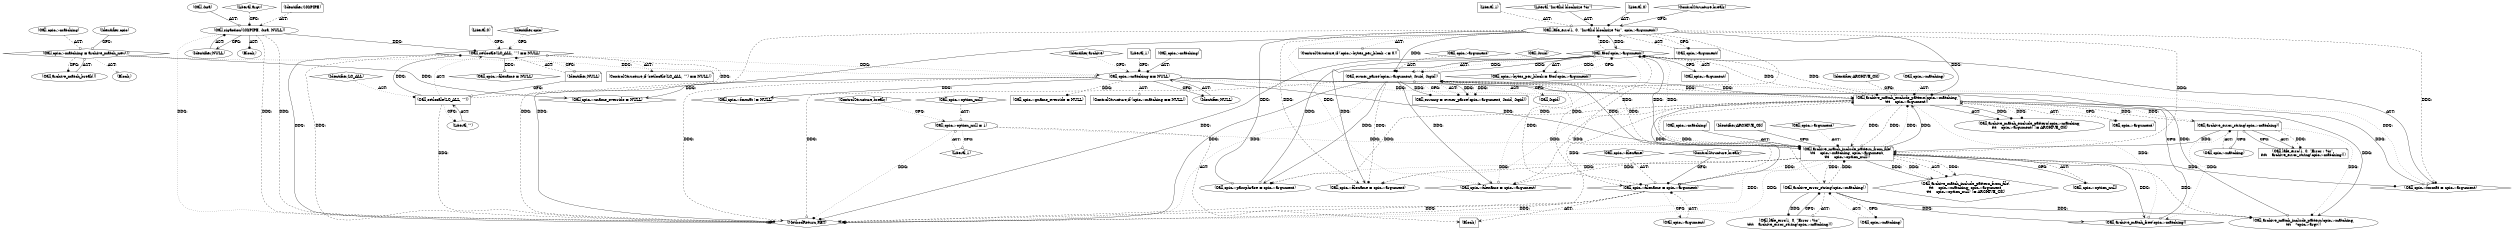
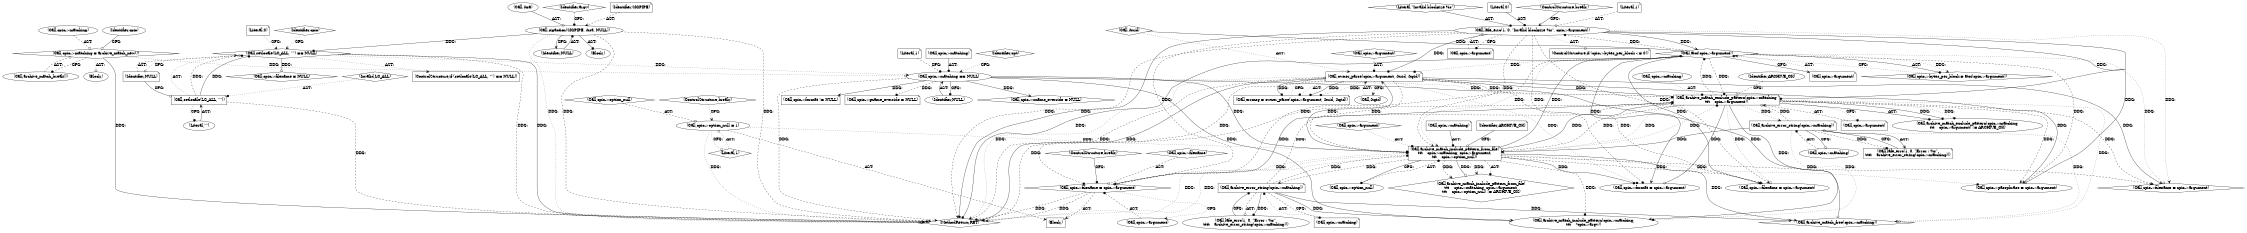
node "(Literal,argv)": label "(Literal,argv)" -> "(Identifier,argv)"
node "(Identifier,archive)": label "(Identifier,archive)" -> "(Identifier,opt)"
edge "(Call,atoi(cpio->argument))" -> "(Call,cpio->passphrase = cpio->argument)": style solid -> dashed
edge "(Call,owner_parse(cpio->argument, &uid, &gid))" -> "(Call,atoi(cpio->argument))": now "(Call,&uid)" -> "(Call,atoi(cpio->argument))"
edge "(Call,archive_match_break())" -> "(Call,cpio->matching = archive_match_new())": style solid -> dashed
edge "(Call,cpio->matching = archive_match_new())" -> "(Call,cpio->uname_override = NULL)": now "(Call,cpio->matching = archive_match_new())" -> "(MethodReturn,RET)"
node "(Identifier,LC_ALL)": label "(Identifier,LC_ALL)" -> "(Invalid,LC_ALL)"
edge "(Call,owner_parse(cpio->argument, &uid, &gid))" -> "(Call,cpio->format = cpio->argument)": arrowhead odot -> dot
node "(Call,cpio->format != NULL)": shape diamond -> note
node "(ControlStructure,if (cpio->matching == NULL))": removed
edge "(Call,atoi(cpio->argument))" -> "(Call,cpio->format = cpio->argument)": label "AST: " -> "DDG: "
edge "(Call,cpio->matching == NULL)" -> "(Call,archive_match_free(cpio->matching))": label "CFG: " -> "DDG: "
node "(Call,cpio->format = cpio->argument)": shape diamond -> ellipse
